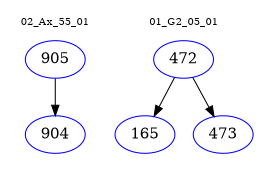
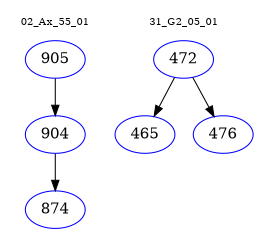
cluster "01_G2_05_01": label "01_G2_05_01" -> "31_G2_05_01"
node "165": label "165" -> "465"
node "473": label "473" -> "476"
node "874": added
